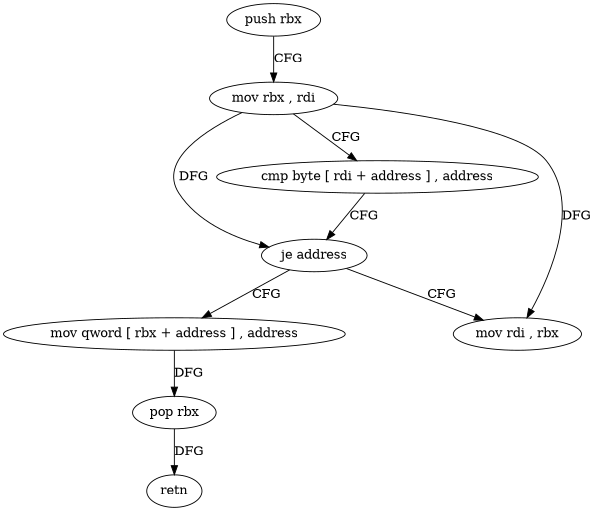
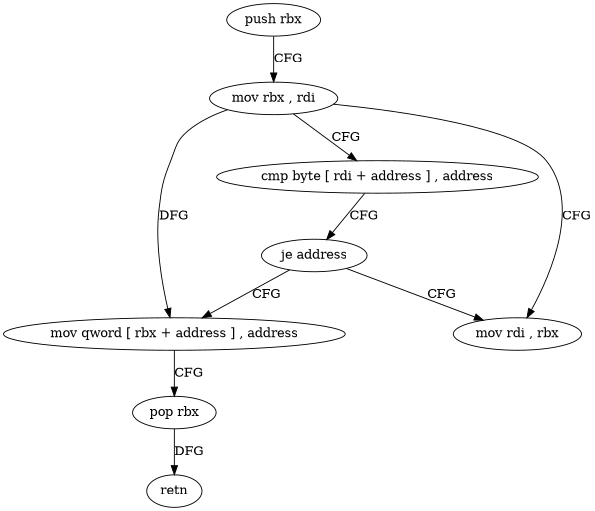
edge "mov rbx , rdi" -> "je address": now "mov rbx , rdi" -> "mov qword [ rbx + address ] , address"
edge "mov rbx , rdi" -> "mov rdi , rbx": label "DFG" -> "CFG"
edge "mov qword [ rbx + address ] , address" -> "pop rbx": label "DFG" -> "CFG"
